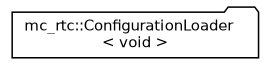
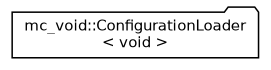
node "mc_rtc::ConfigurationLoader < void >": label "mc_rtc::ConfigurationLoader < void >" -> "mc_void::ConfigurationLoader < void >"
